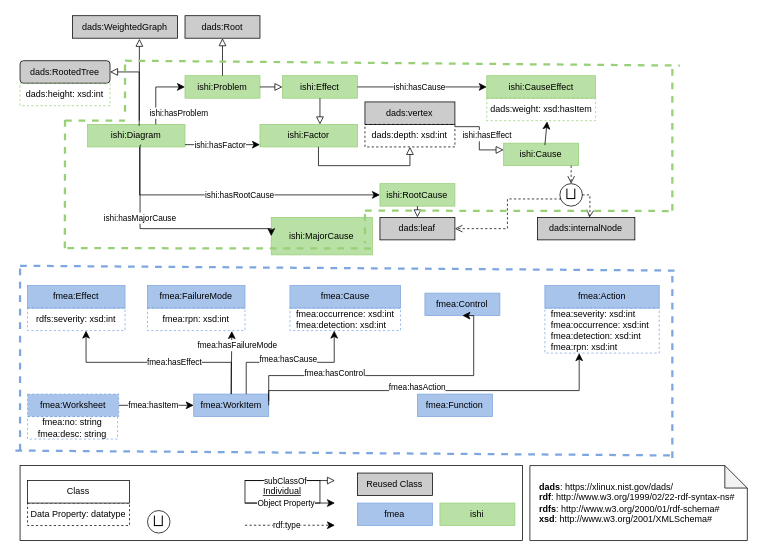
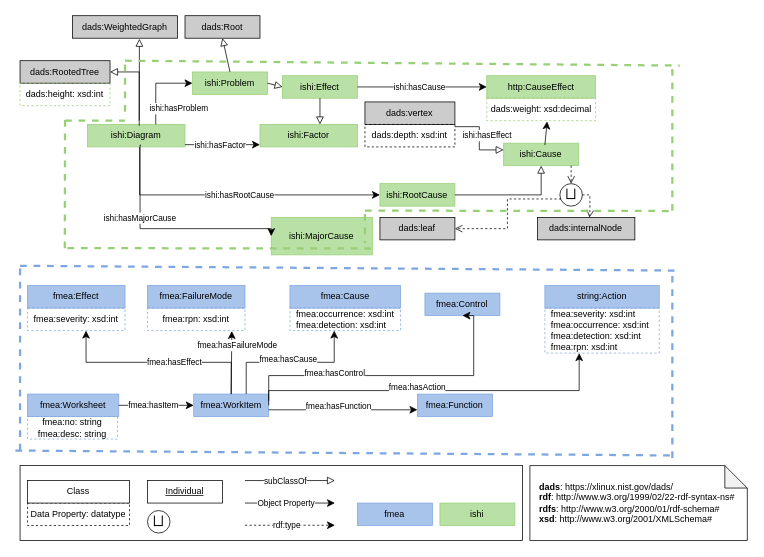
node "dads:RootedTree": shape rounded rectangle -> rectangle
node "ishi:Problem": moved (223, 87) -> (230, 83)
node "ishi:CauseEffect": label "ishi:CauseEffect" -> "http:CauseEffect"
node "dads:weight: xsd:hasItem": label "dads:weight: xsd:hasItem" -> "dads:weight: xsd:decimal"
edge "ishi:Factor" -> "dads:depth: xsd:int": removed
edge "ishi:RootCause" -> "ishi:Cause": added
edge "ishi:RootCause" -> "dads:leaf": removed
node "fmea:Action": label "fmea:Action" -> "string:Action"
node "rdfs:severity: xsd:int": label "rdfs:severity: xsd:int" -> "fmea:severity: xsd:int"
node "fmea:Worksheet": style dashed -> solid
edge "fmea:WorkItem" -> "fmea:Function": added, label "fmea:hasFunction"
node "Reused Class": removed
node "Individual": moved (283, 492) -> (185, 492)
